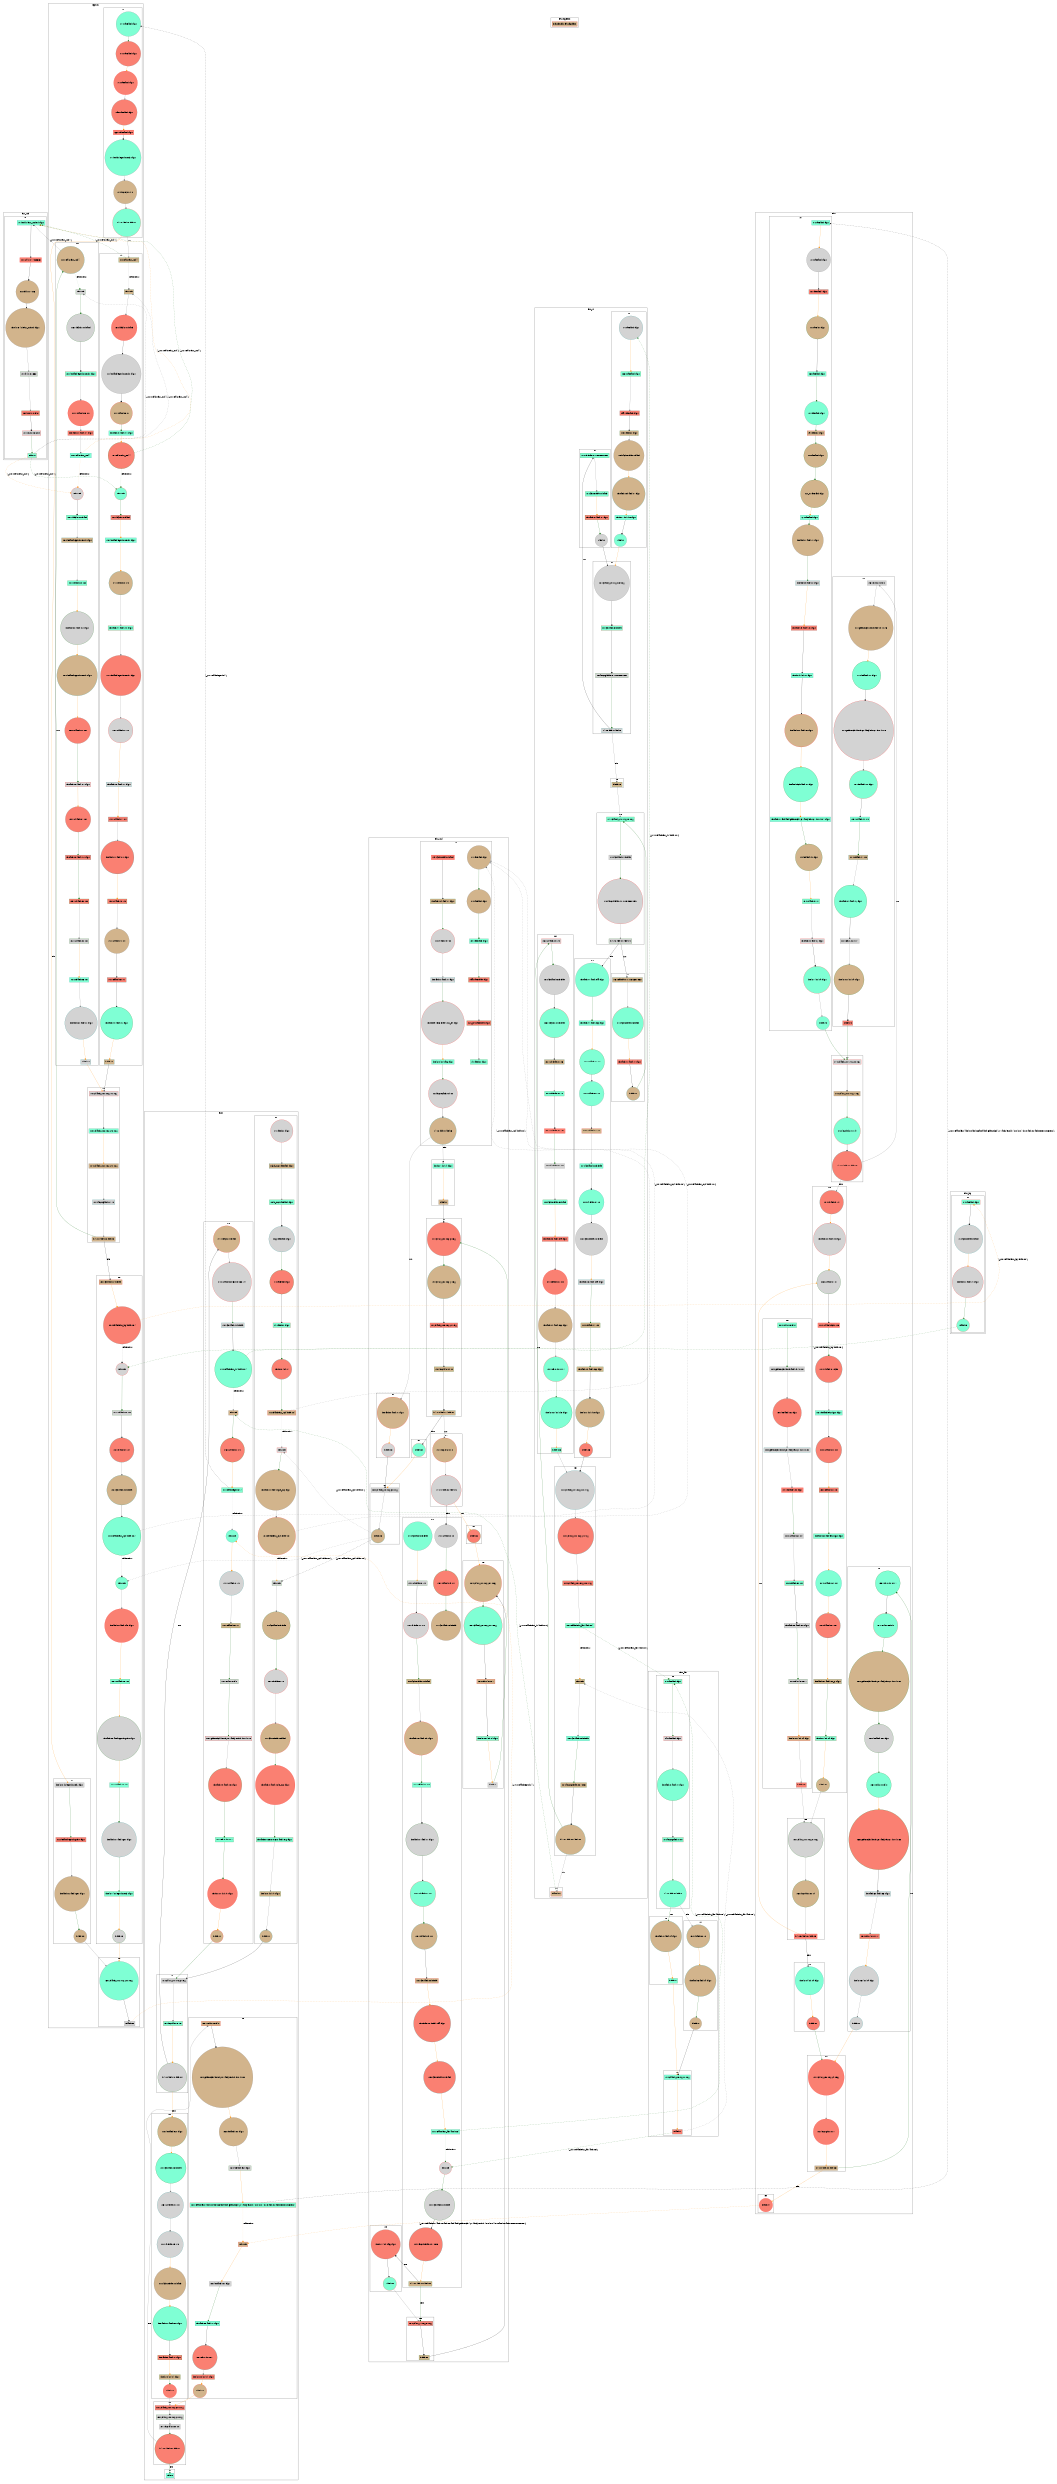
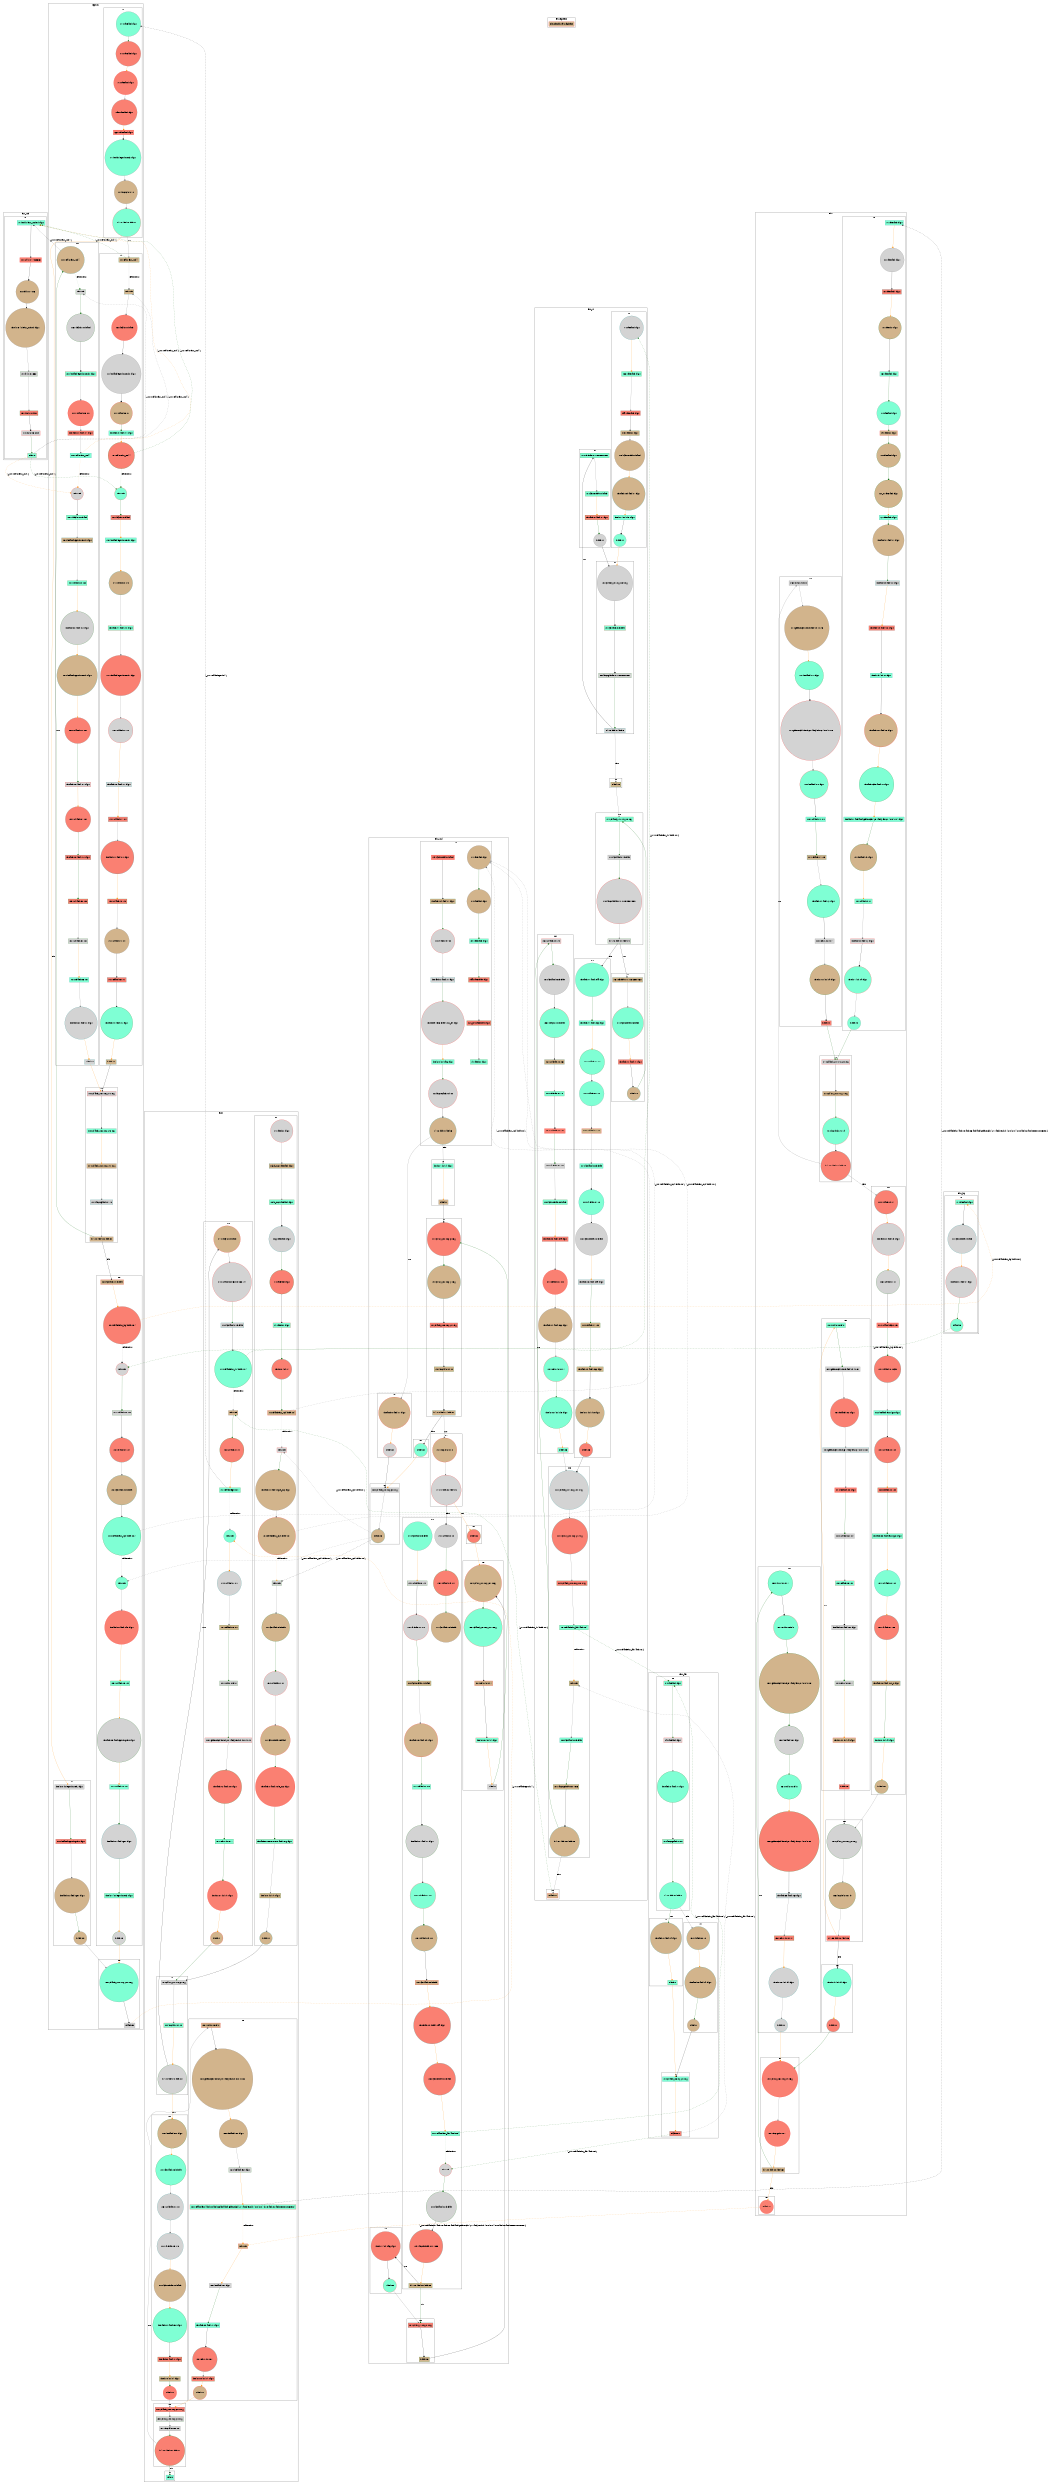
edge "br i1 %35 , label %36 , label %45" -> "%25 = mul float %x , %x": now "br i1 %35 , label %36 , label %45" -> "%37 = sext i32 %34 to i64"
node "ret float %7": label "ret float %7" -> "ret fptrunc %7"
